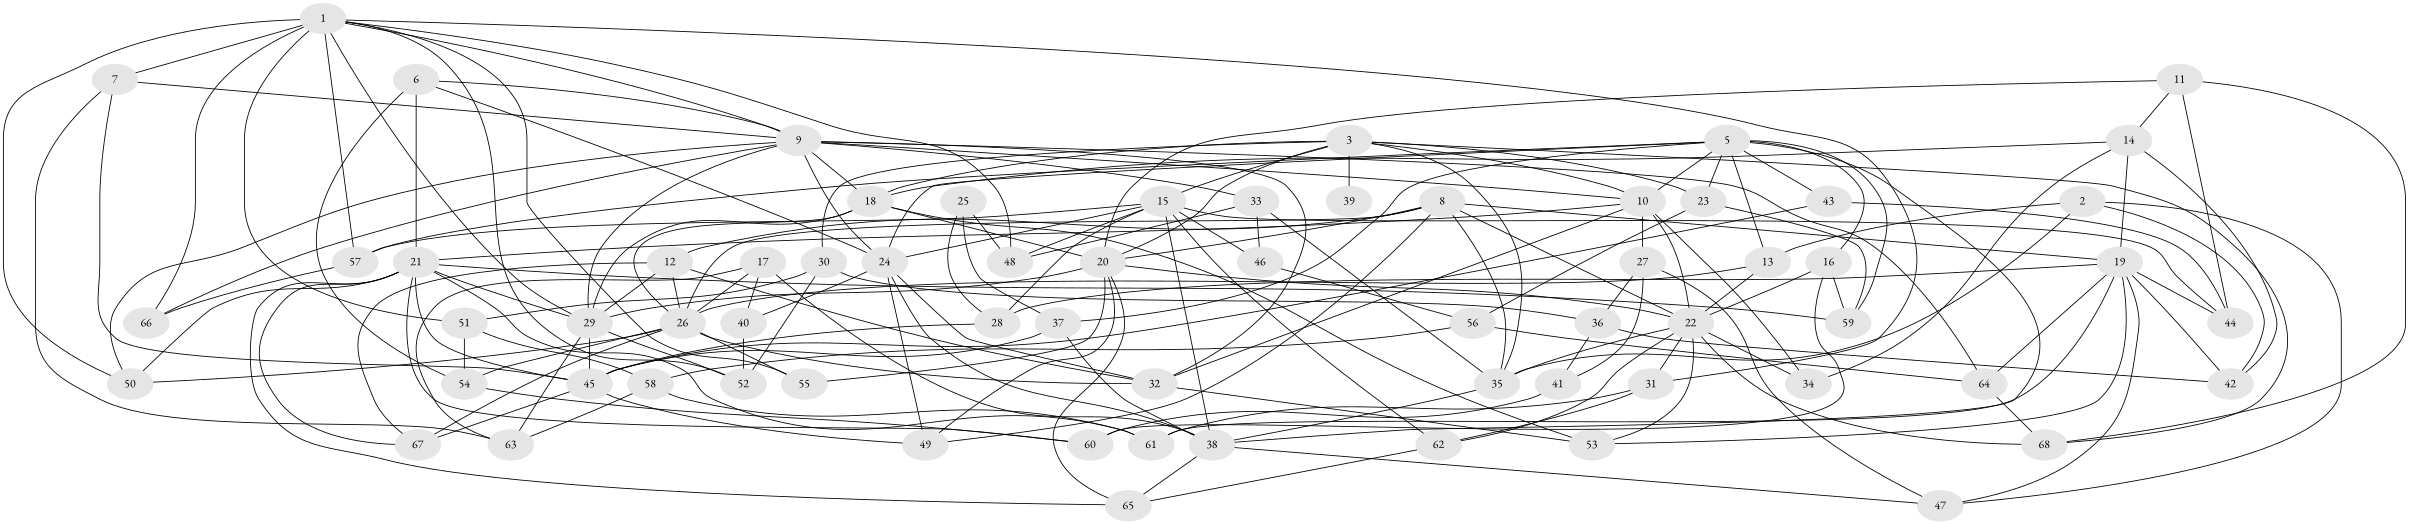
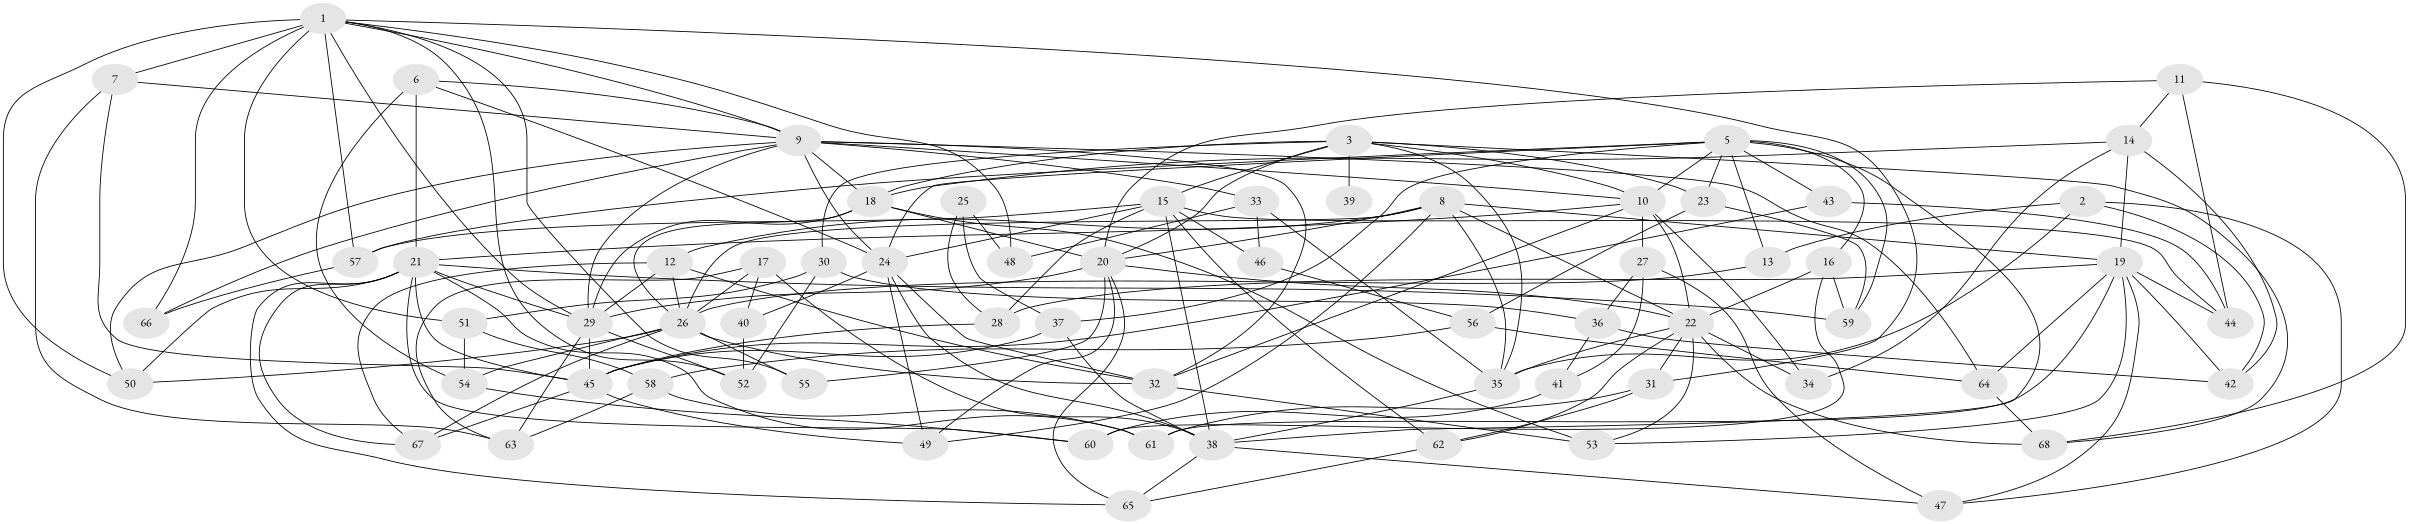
edge "15" -- "48": removed
edge "13" -- "22": removed
